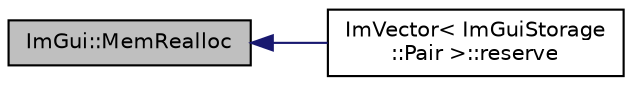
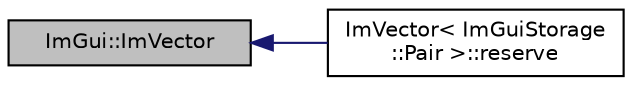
node "ImGui::MemRealloc": label "ImGui::MemRealloc" -> "ImGui::ImVector"
